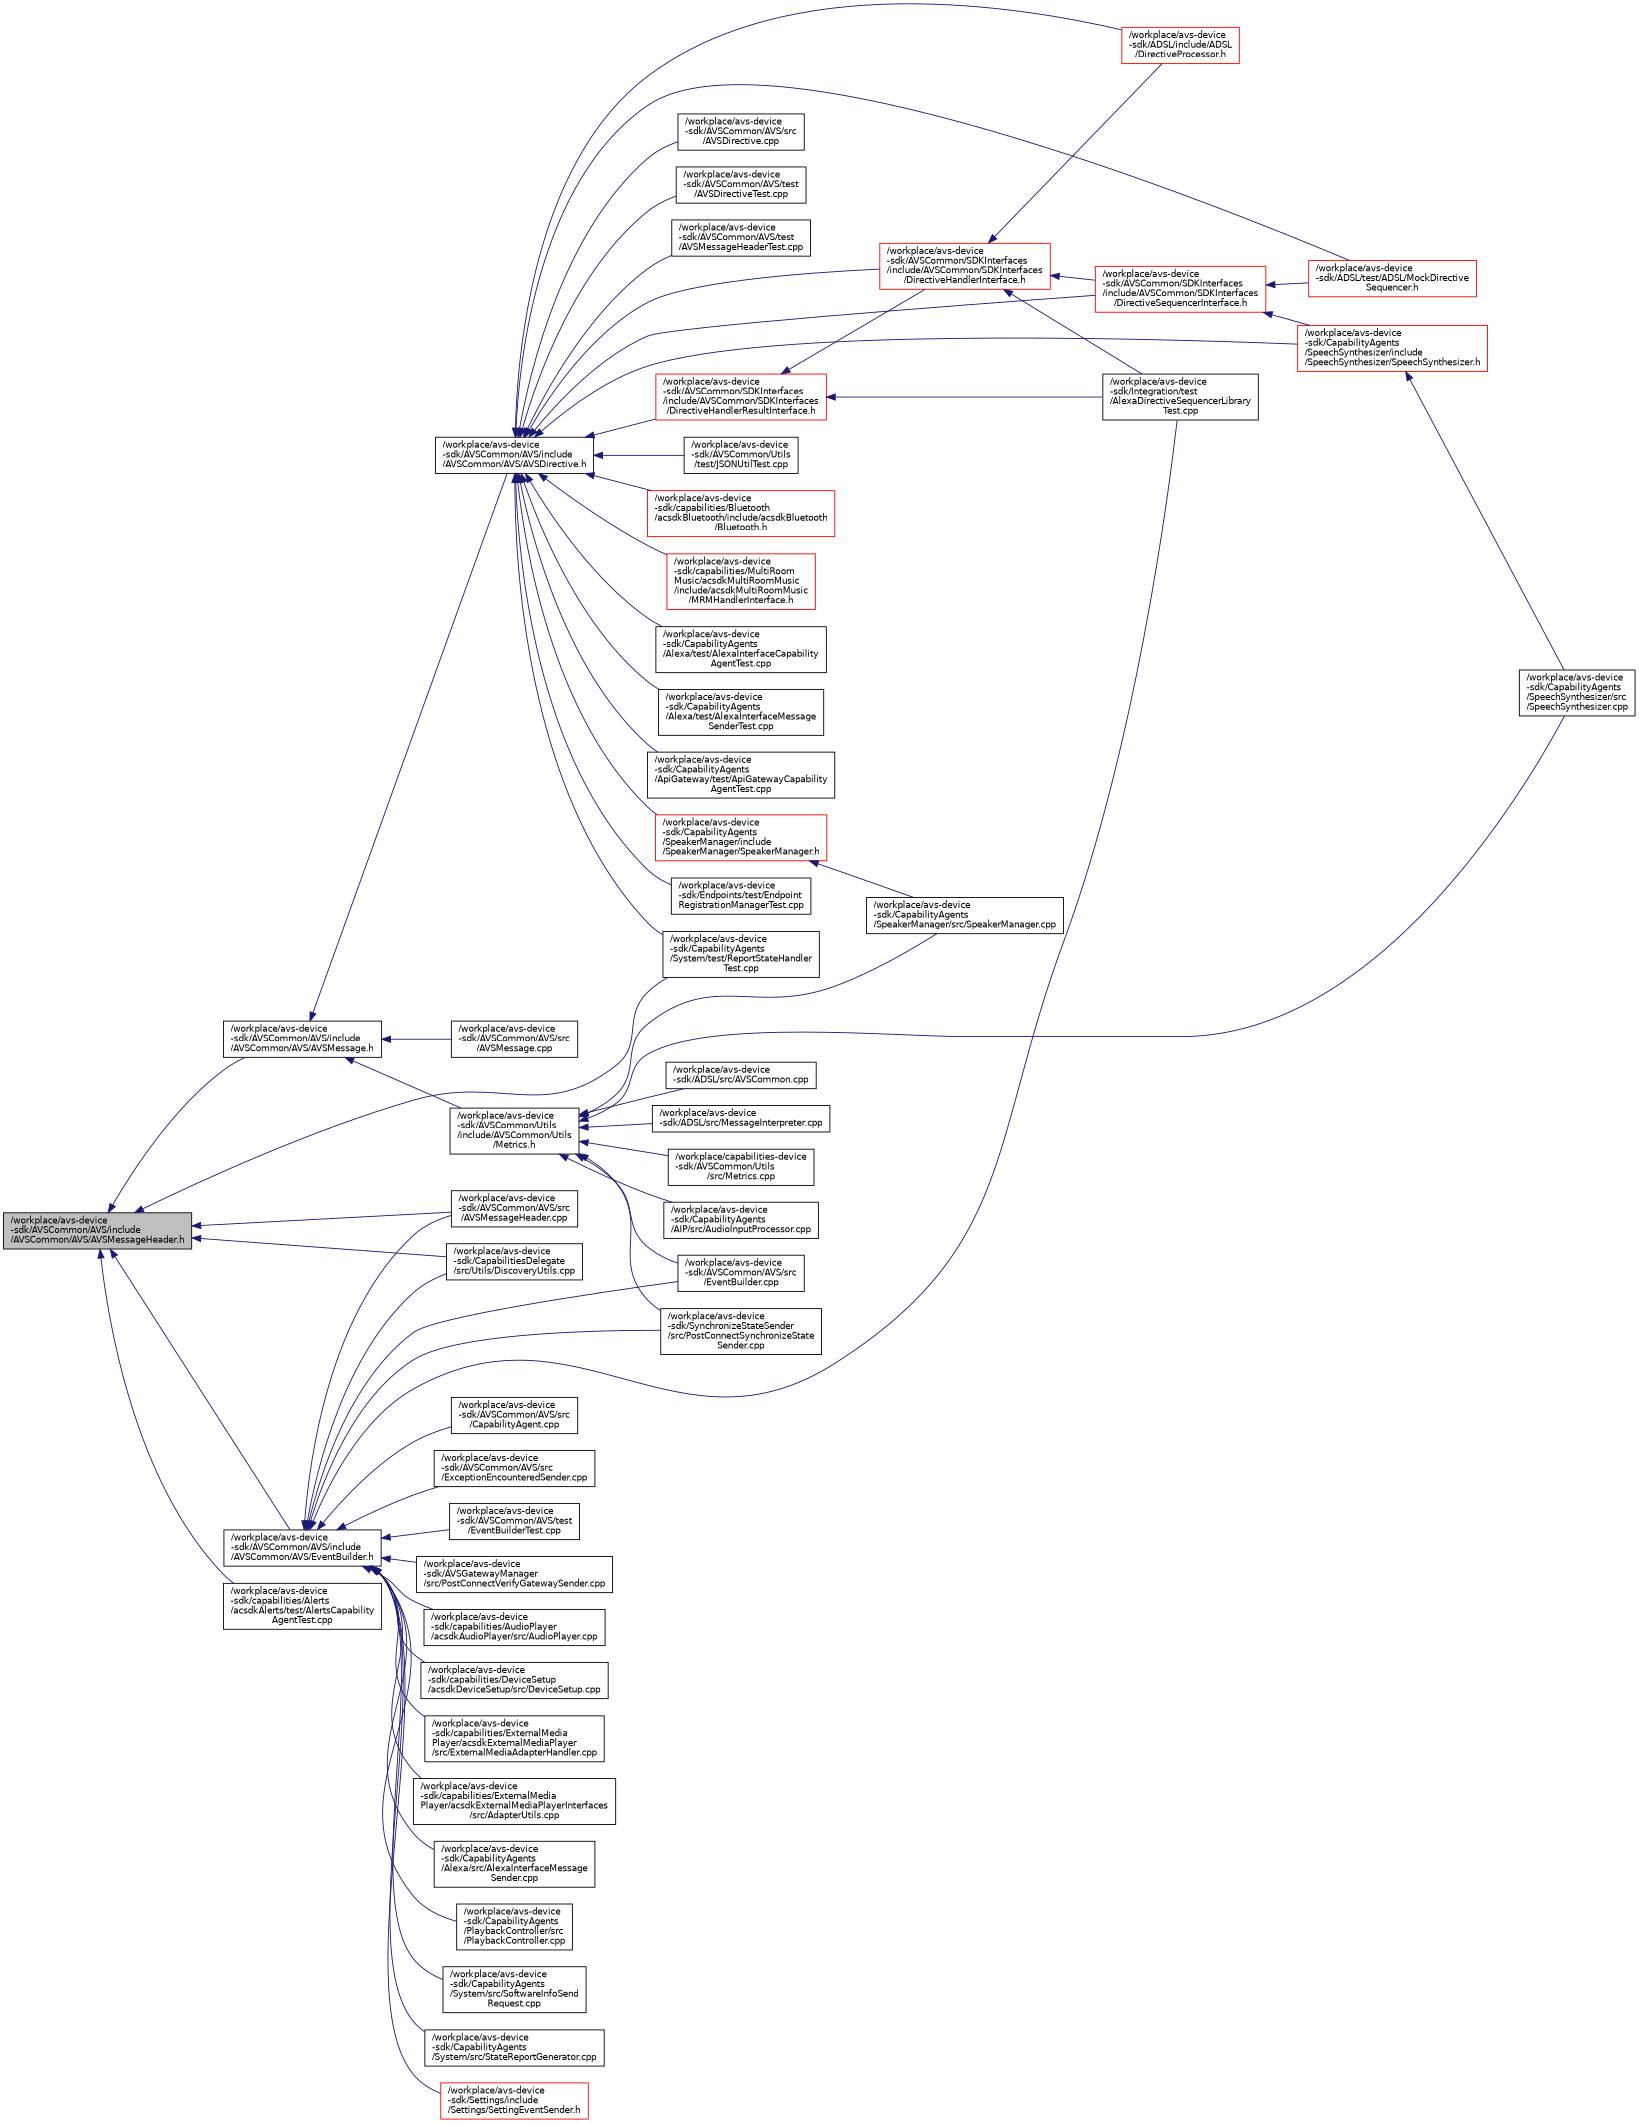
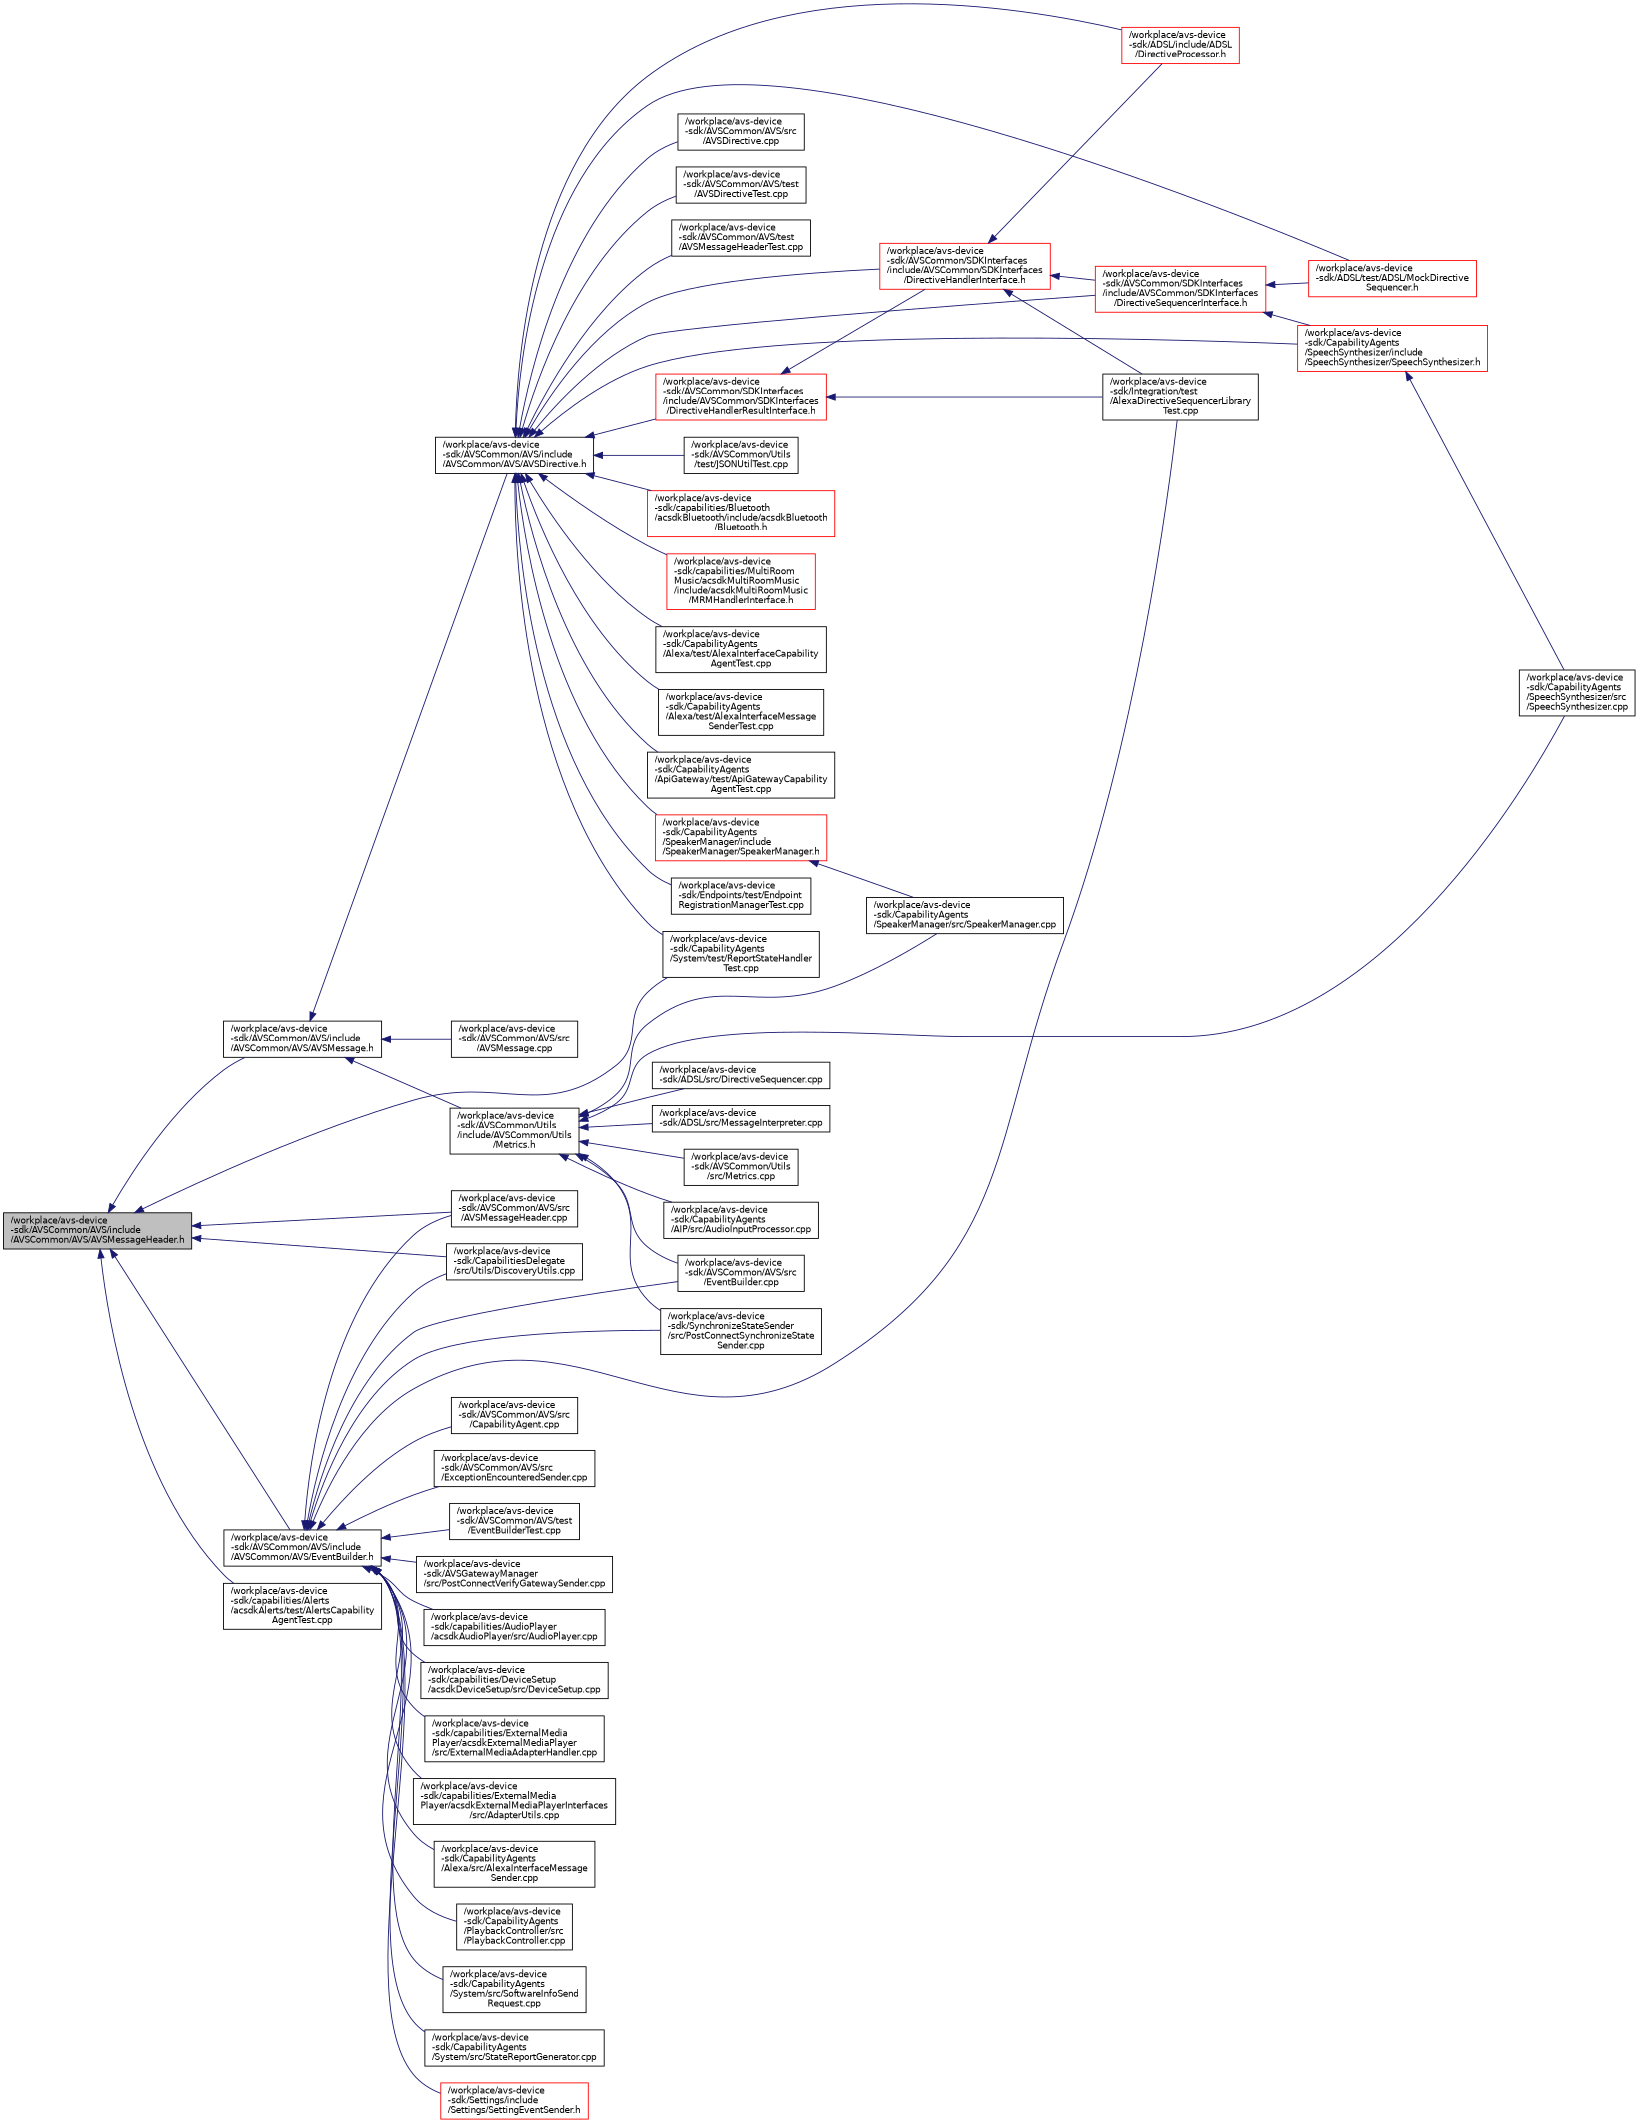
node "/workplace/avs-device -sdk/ADSL/src/AVSCommon.cpp": label "/workplace/avs-device -sdk/ADSL/src/AVSCommon.cpp" -> "/workplace/avs-device -sdk/ADSL/src/DirectiveSequencer.cpp"
node "/workplace/capabilities-device -sdk/AVSCommon/Utils /src/Metrics.cpp": label "/workplace/capabilities-device -sdk/AVSCommon/Utils /src/Metrics.cpp" -> "/workplace/avs-device -sdk/AVSCommon/Utils /src/Metrics.cpp"
